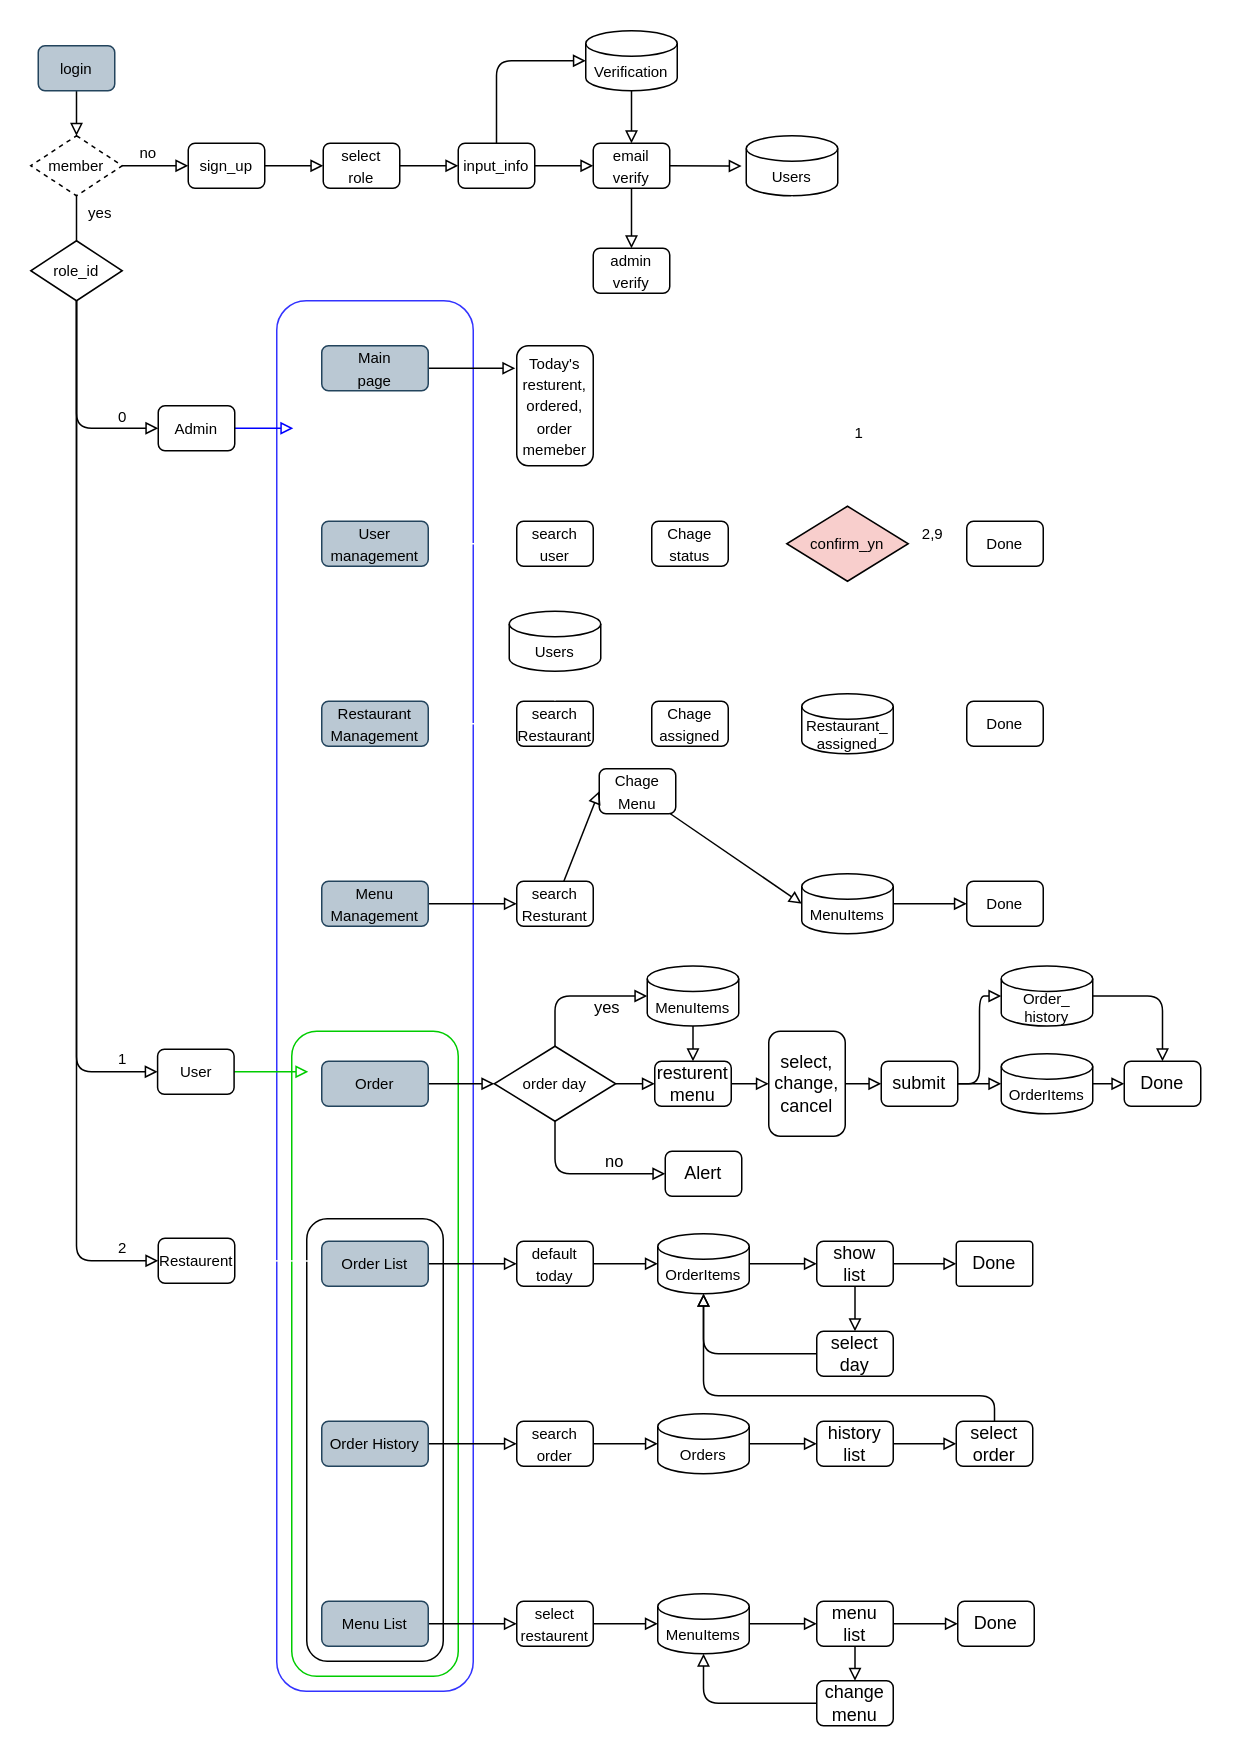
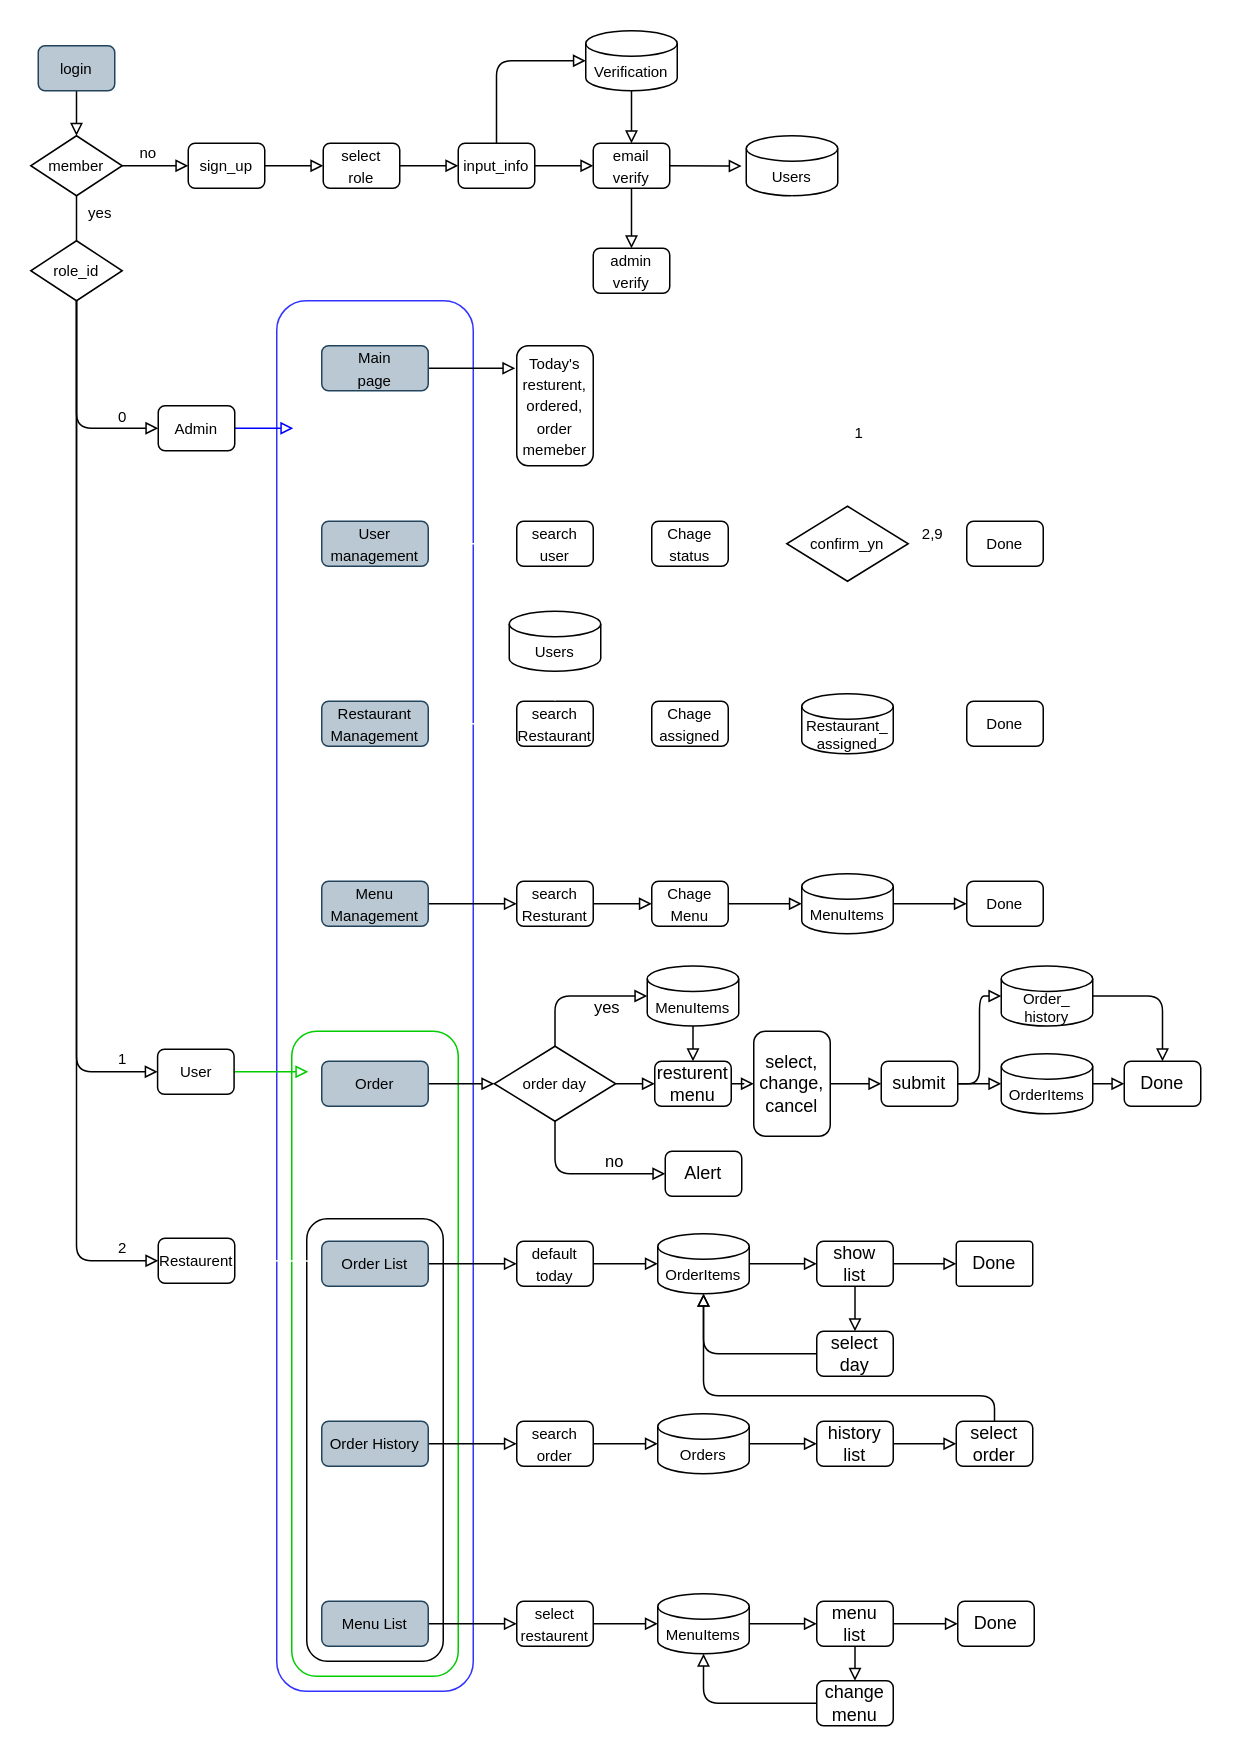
node "member": style dashed -> solid
node "confirm_yn": fillcolor #f8cecc -> #ffffff
node "Chage Menu": moved (638, 791) -> (690, 904)
node "select, change, cancel": moved (807, 1084) -> (792, 1084)
